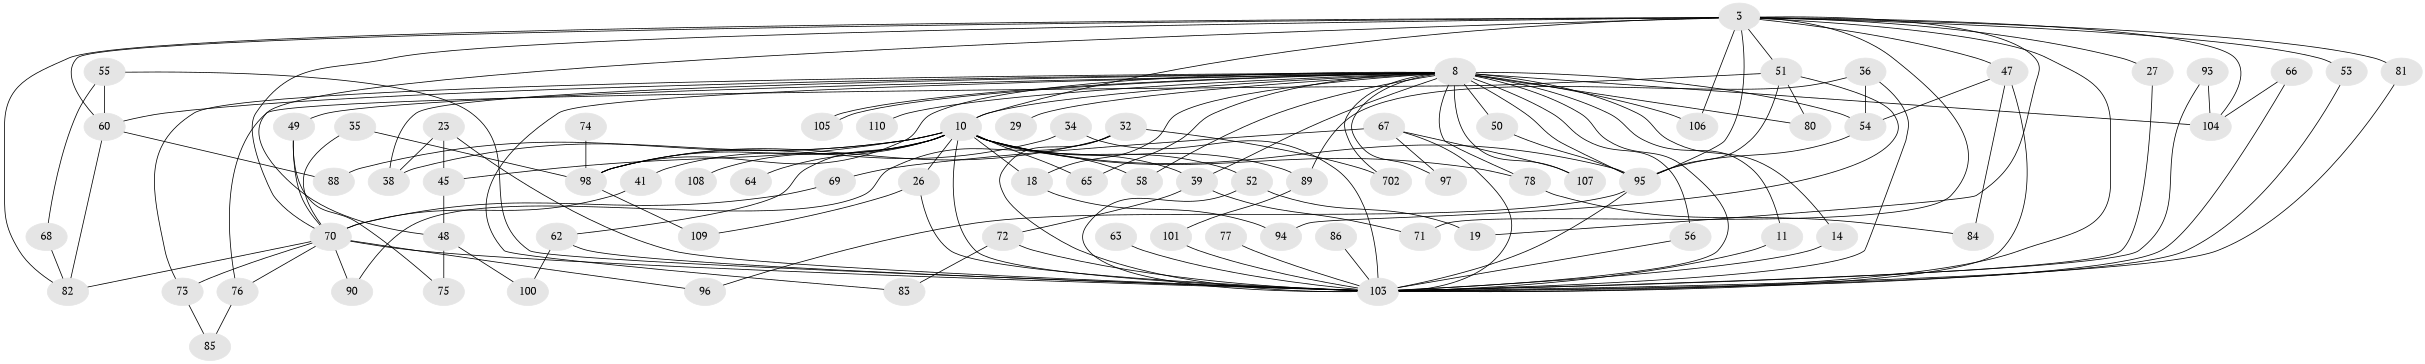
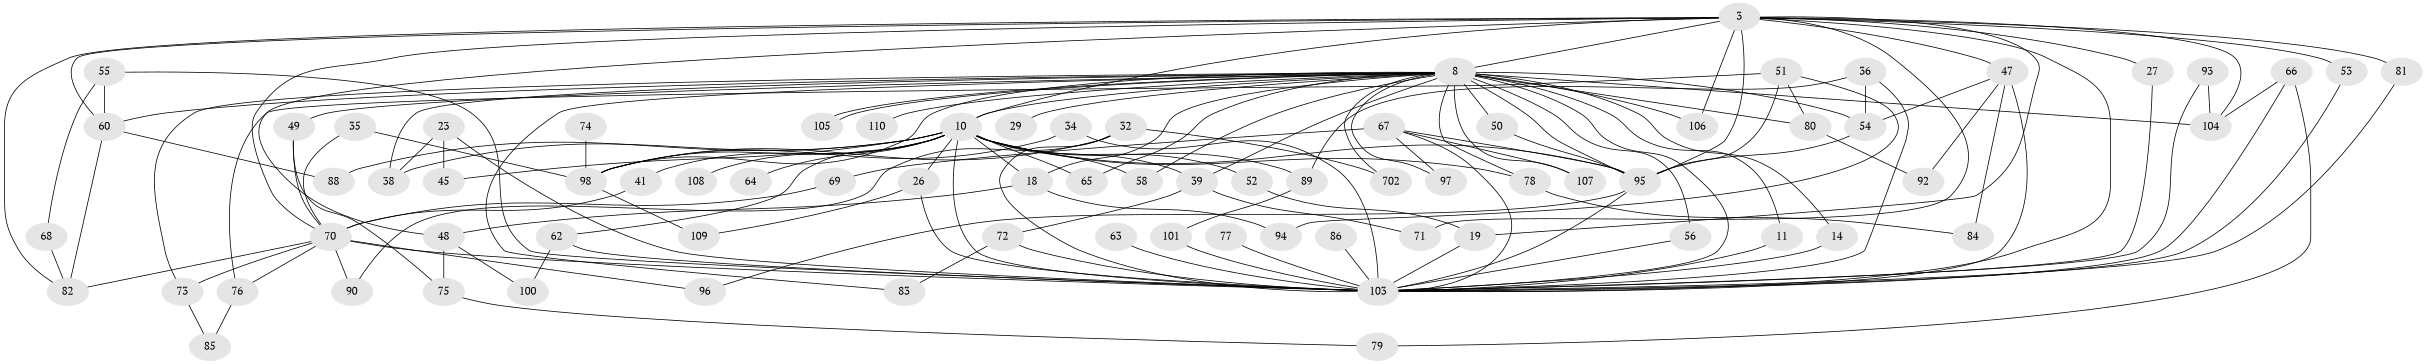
edge "3" -- "51": now "3" -- "8"
edge "67" -- "95": added
node "92": added
edge "45" -- "48": now "18" -- "48"
edge "52" -- "103": now "19" -- "103"
node "79": added
